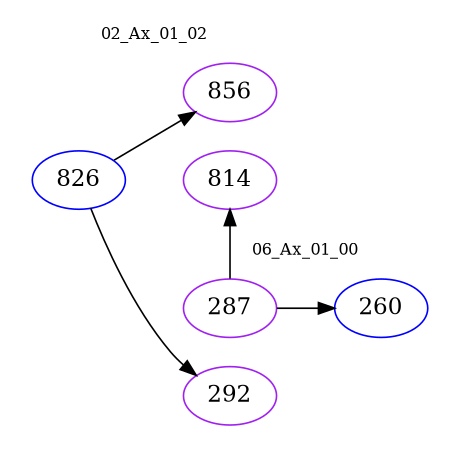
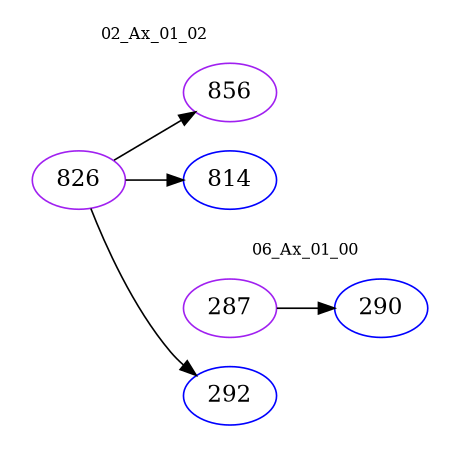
node "826": color blue -> purple
node "814": color purple -> blue
edge "287" -> "814": now "826" -> "814"
node "260": label "260" -> "290"
node "292": color purple -> blue
